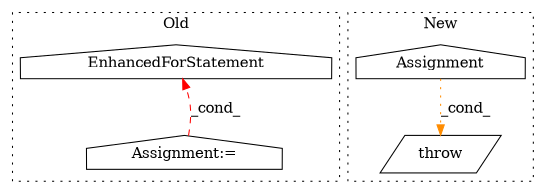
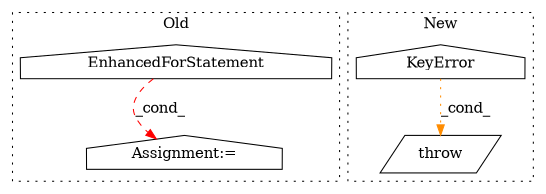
node "Assignment": label "Assignment" -> "KeyError"
edge "Assignment:=" -> "EnhancedForStatement": reversed
